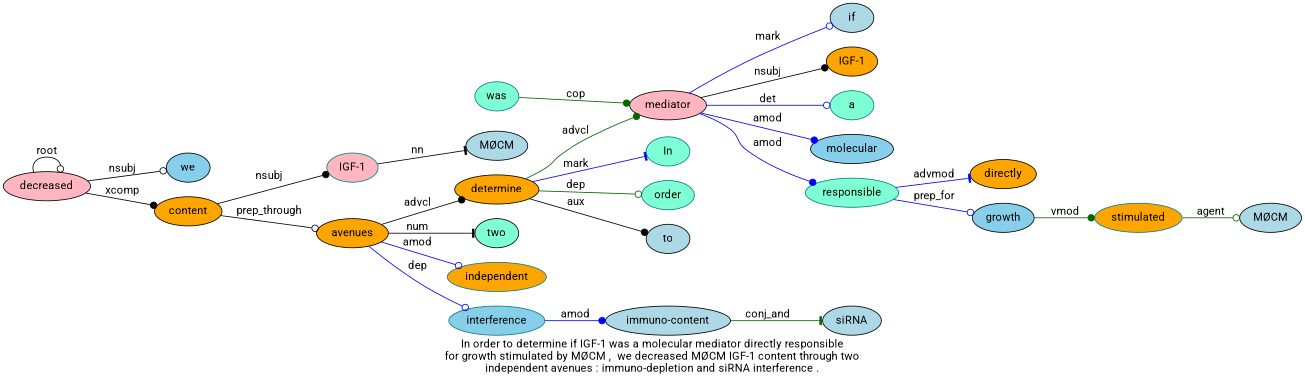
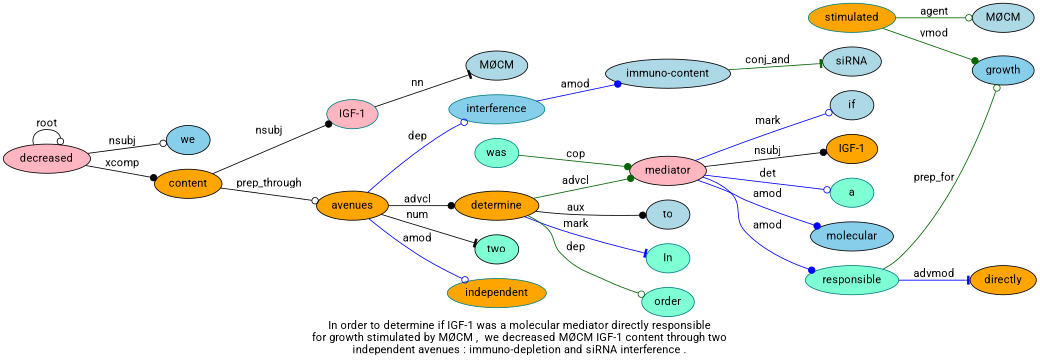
edge "responsible" -> "growth": color blue -> darkgreen
edge "growth" -> "stimulated": reversed
